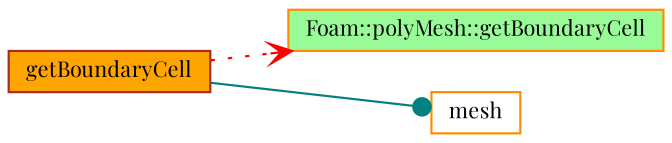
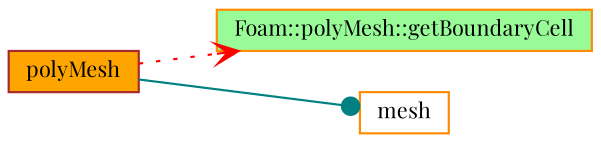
node "getBoundaryCell": label "getBoundaryCell" -> "polyMesh"
